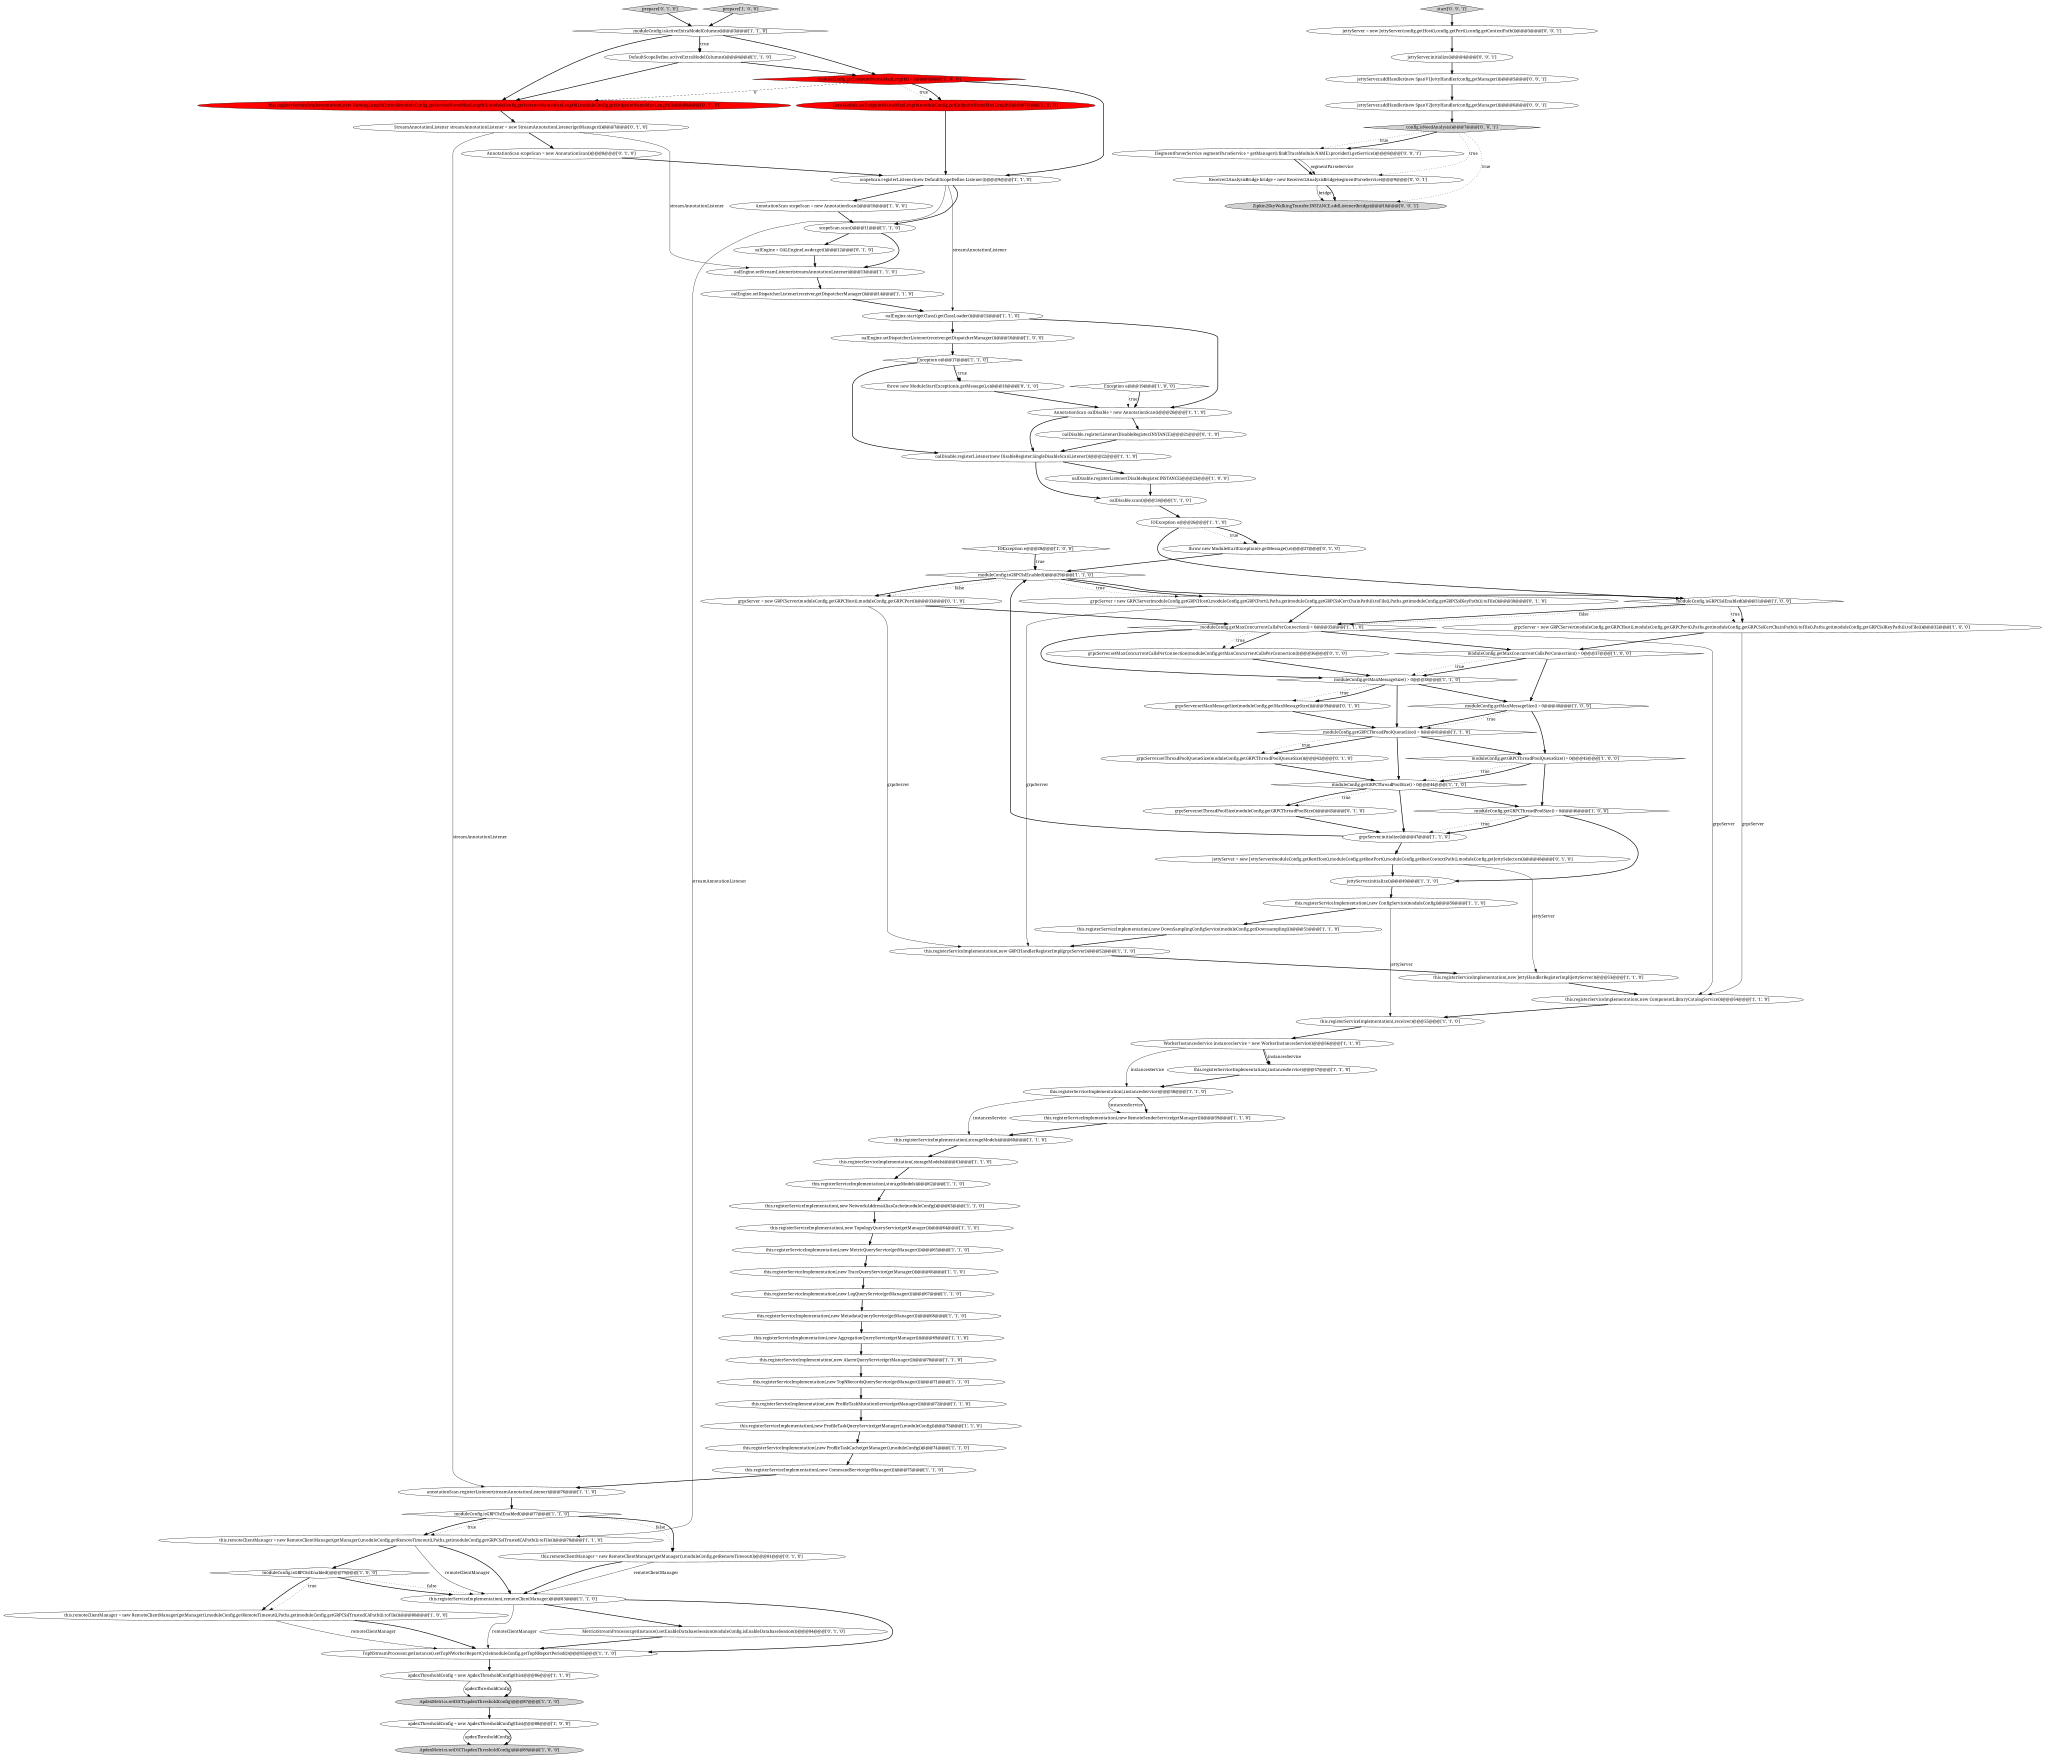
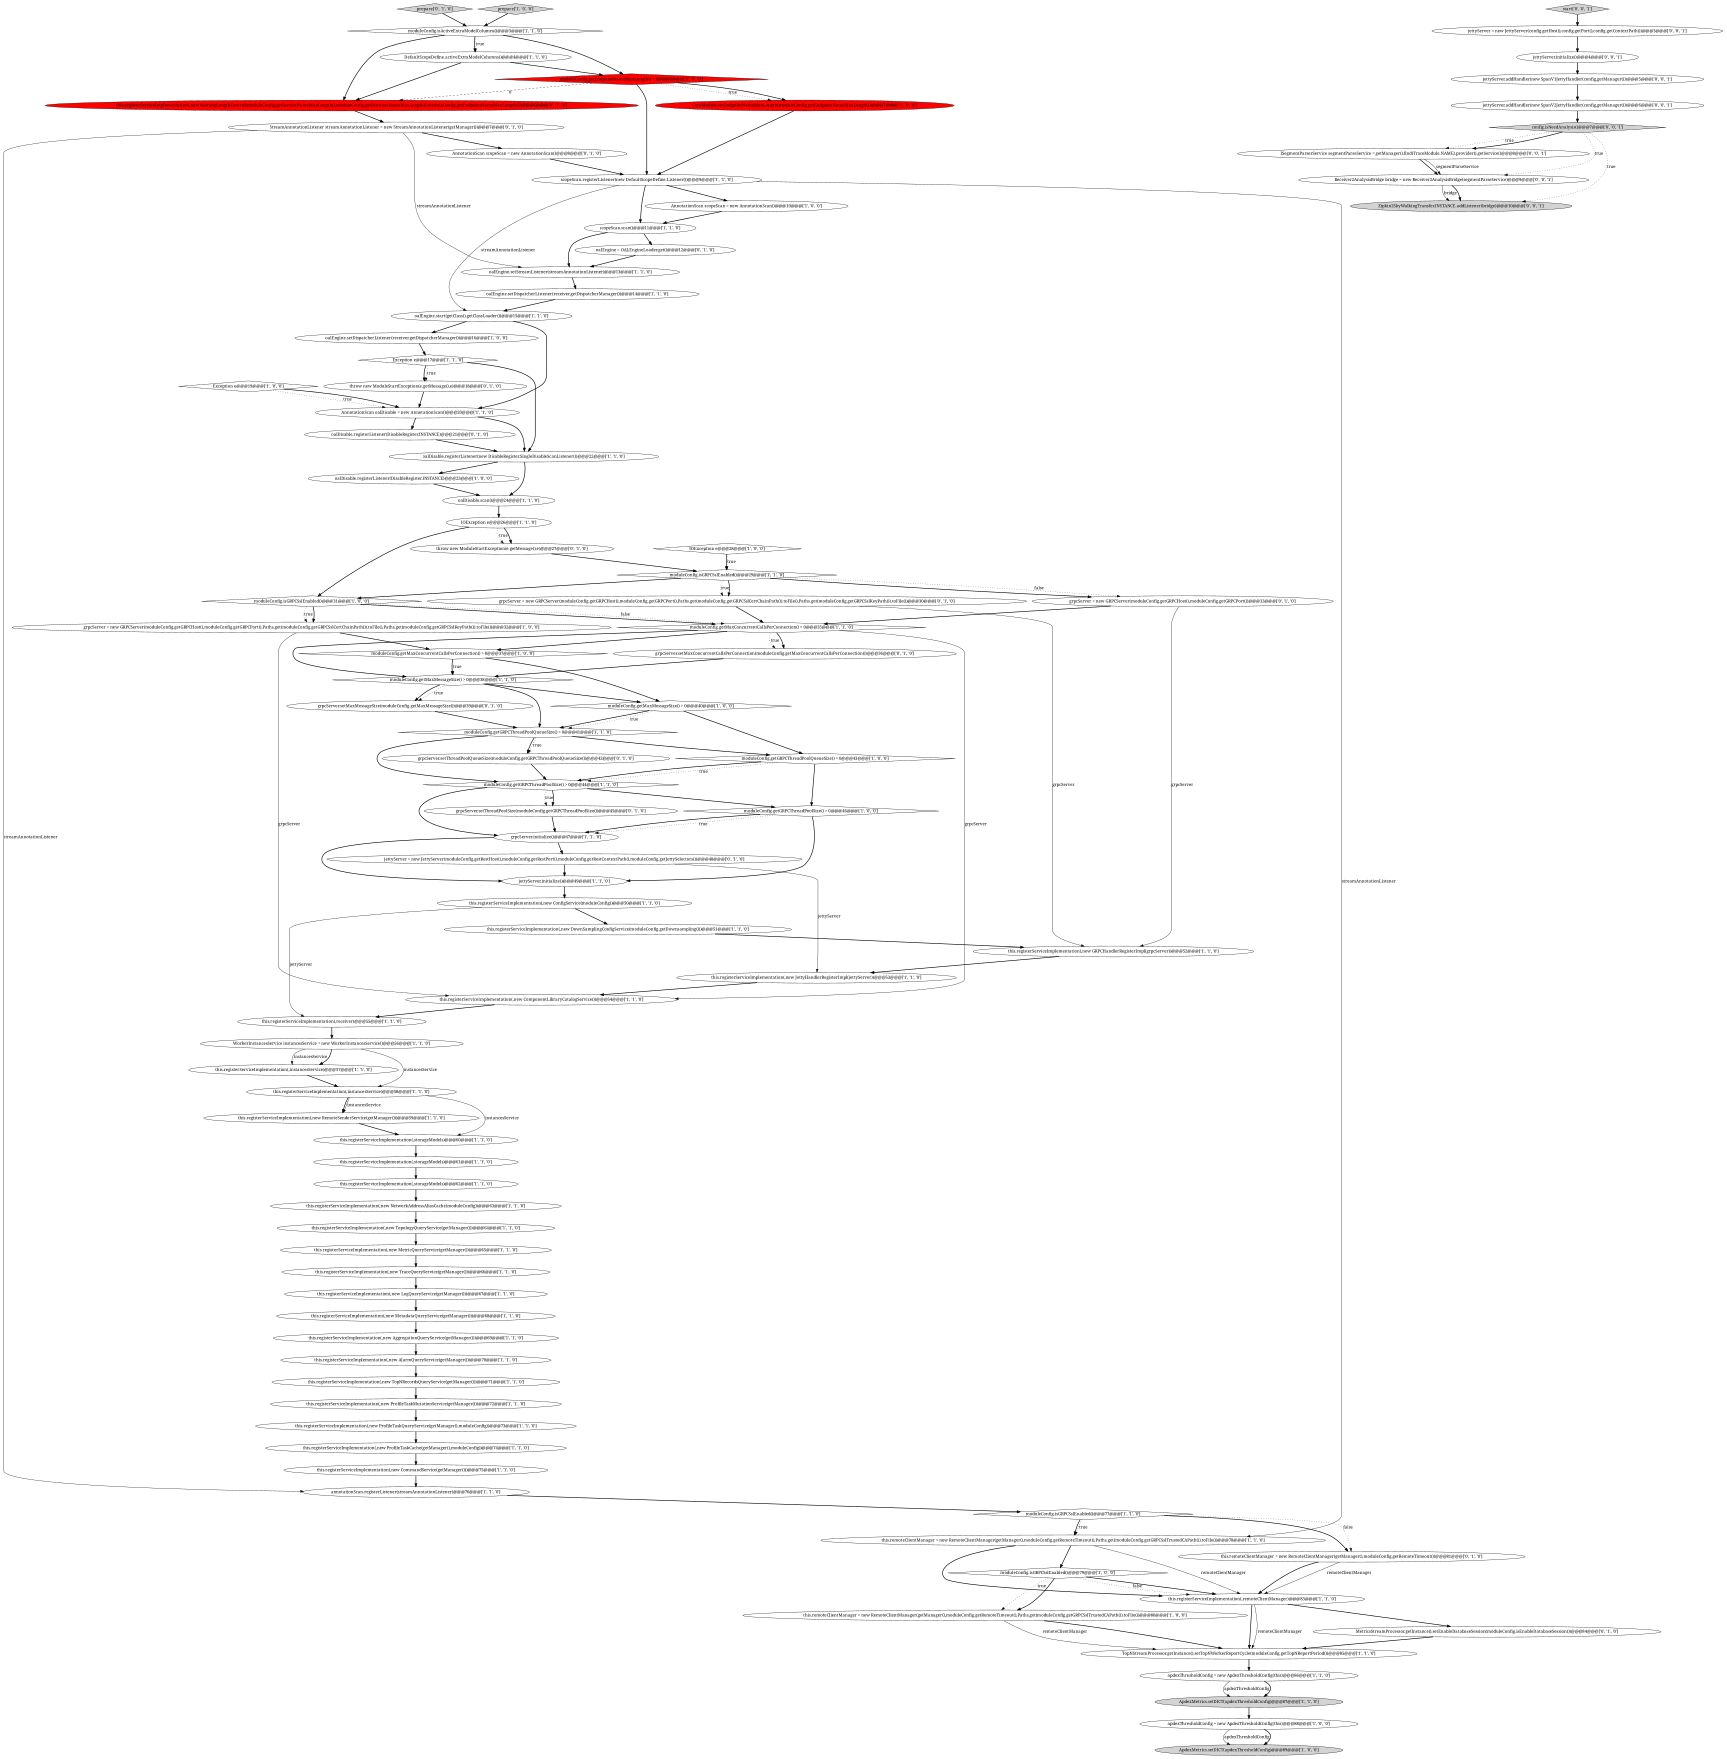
edge "grpcServer.initialize()@@@47@@@['1', '1', '0']" -> "moduleConfig.isGRPCSslEnabled()@@@29@@@['1', '1', '0']": now "grpcServer.initialize()@@@47@@@['1', '1', '0']" -> "jettyServer.initialize()@@@49@@@['1', '1', '0']"
